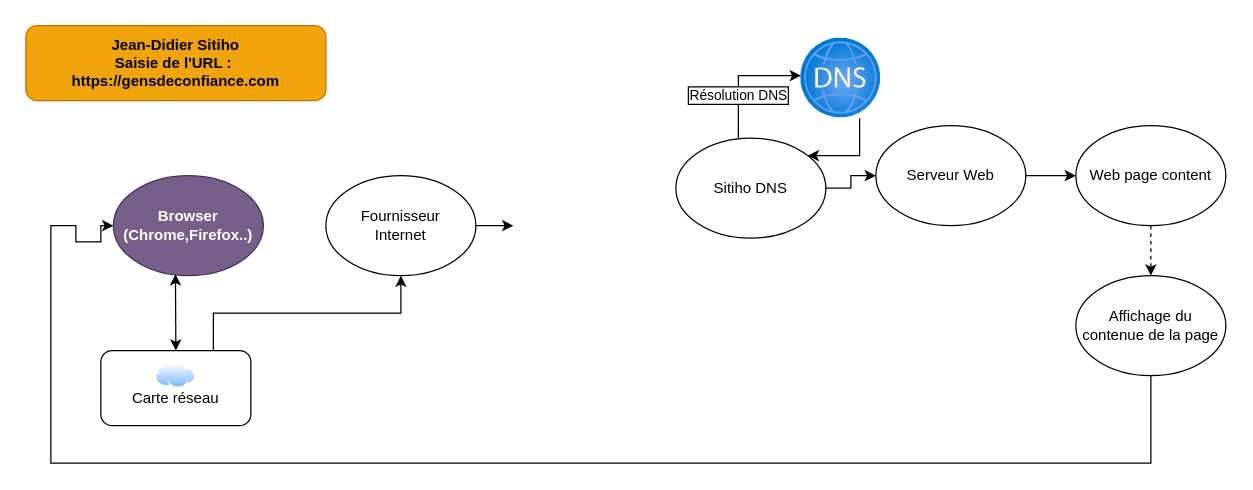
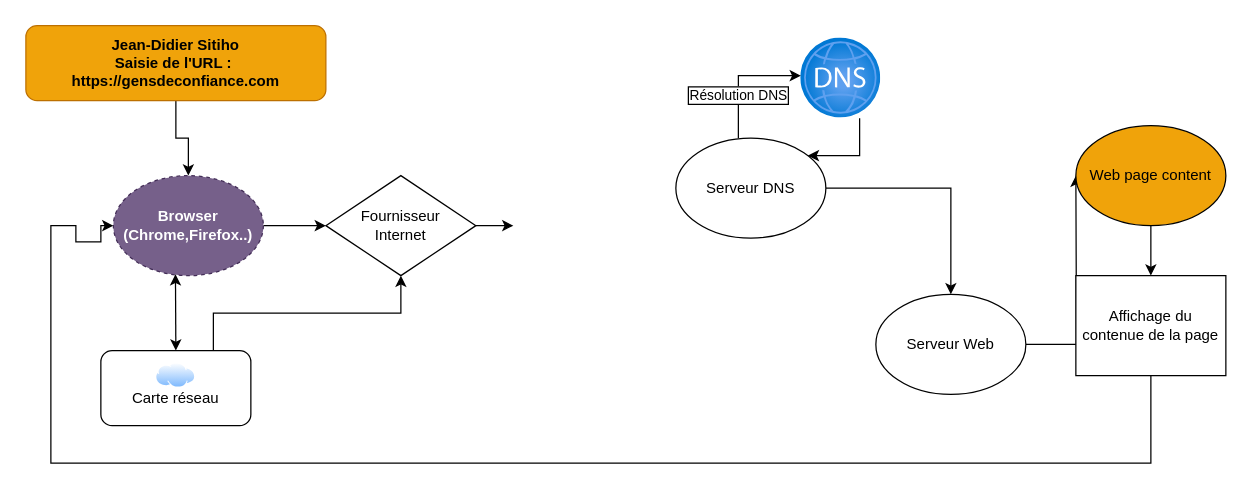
edge "Jean-Didier Sitiho Saisie de l'URL : https://gensdeconfiance.com" -> "Browser (Chrome,Firefox..)": added
node "Serveur Web": moved (951, 176) -> (951, 344)
node "Web page content": fillcolor #ffffff -> #f0a30a
node "Sitiho DNS": label "Sitiho DNS" -> "Serveur DNS"
node "Browser (Chrome,Firefox..)": style solid -> dashed
edge "Browser (Chrome,Firefox..)" -> "Fournisseur Internet": added
node "Fournisseur Internet": shape ellipse -> diamond
edge "Web page content" -> "Affichage du contenue de la page": style dashed -> solid
node "Affichage du contenue de la page": shape ellipse -> rectangle
